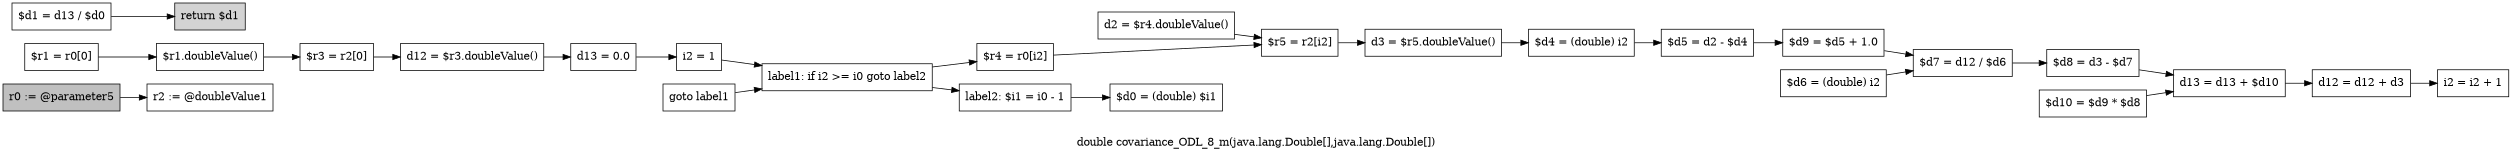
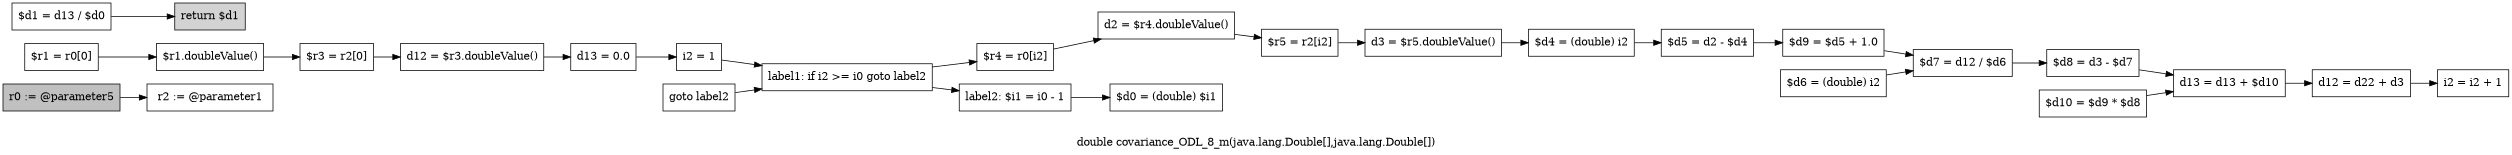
edge "$r4 = r0[i2]" -> "$r5 = r2[i2]": now "$r4 = r0[i2]" -> "d2 = $r4.doubleValue()"
node "d12 = d12 + d3": label "d12 = d12 + d3" -> "d12 = d22 + d3"
node "r2 := @doubleValue1": label "r2 := @doubleValue1" -> "r2 := @parameter1"
node "goto label1": label "goto label1" -> "goto label2"
